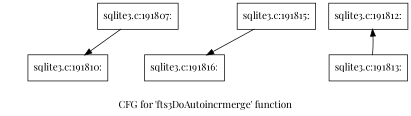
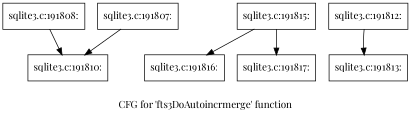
node "sqlite3.c:191808:": added
edge "sqlite3.c:191813:" -> "sqlite3.c:191812:": reversed
node "sqlite3.c:191817:": added
